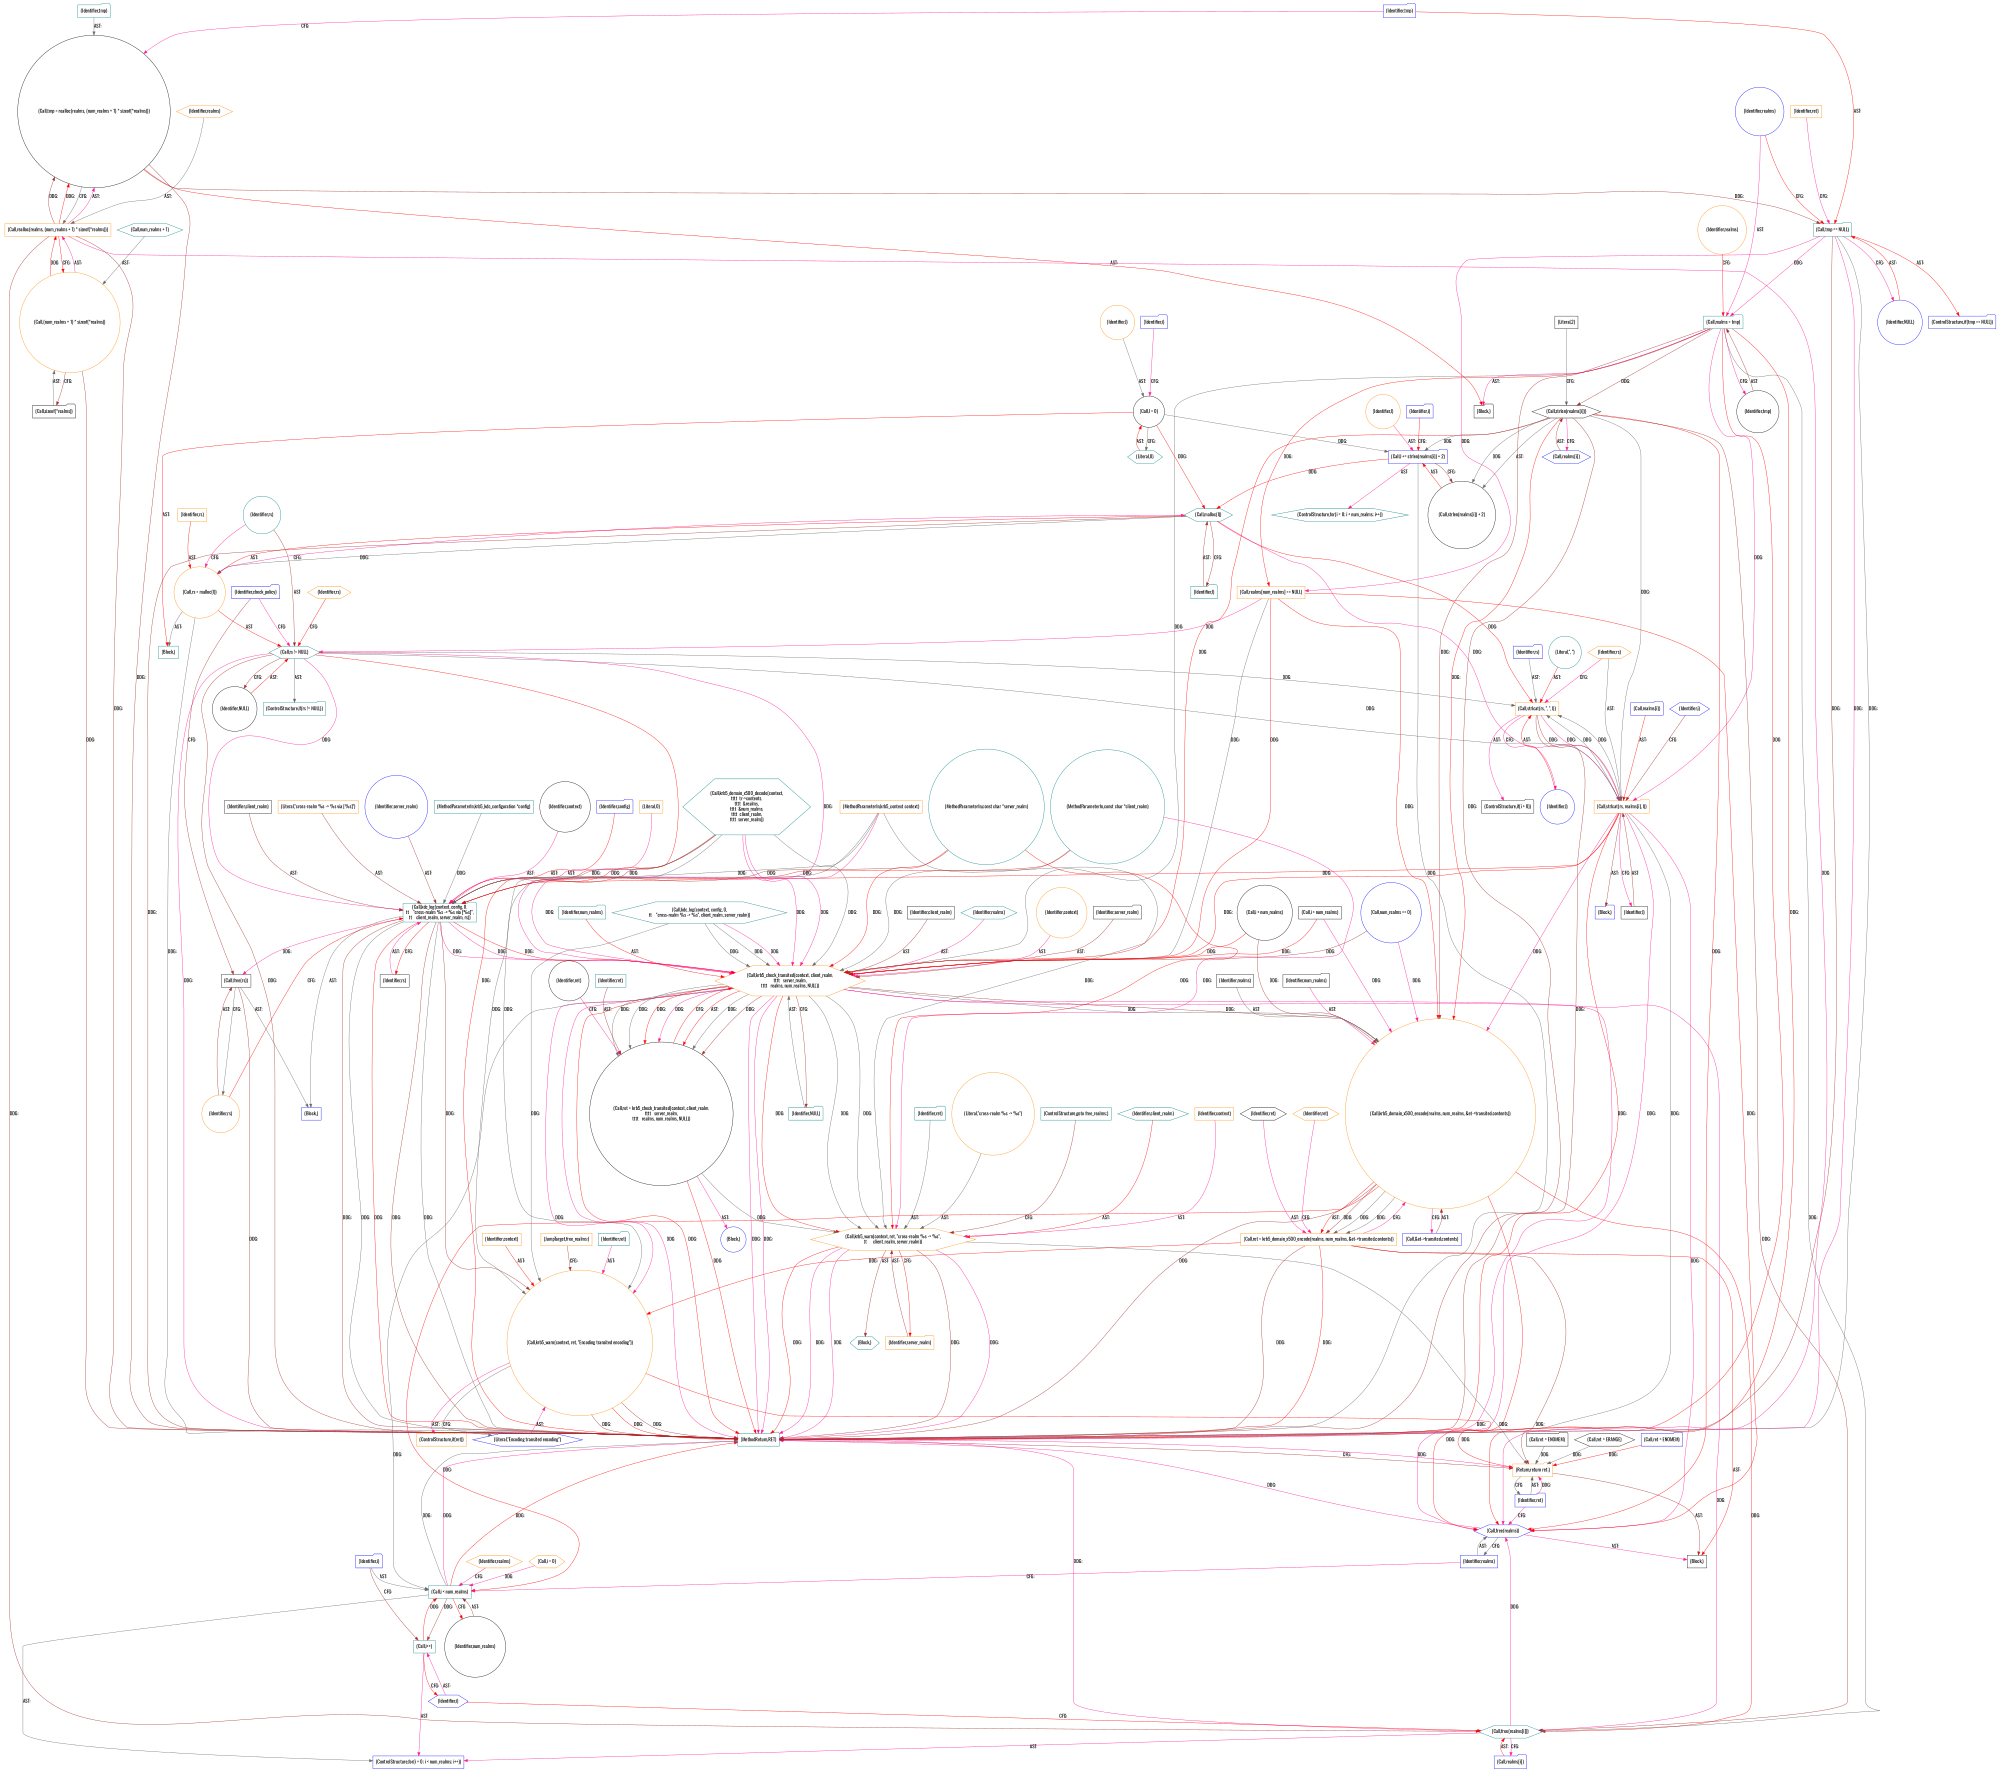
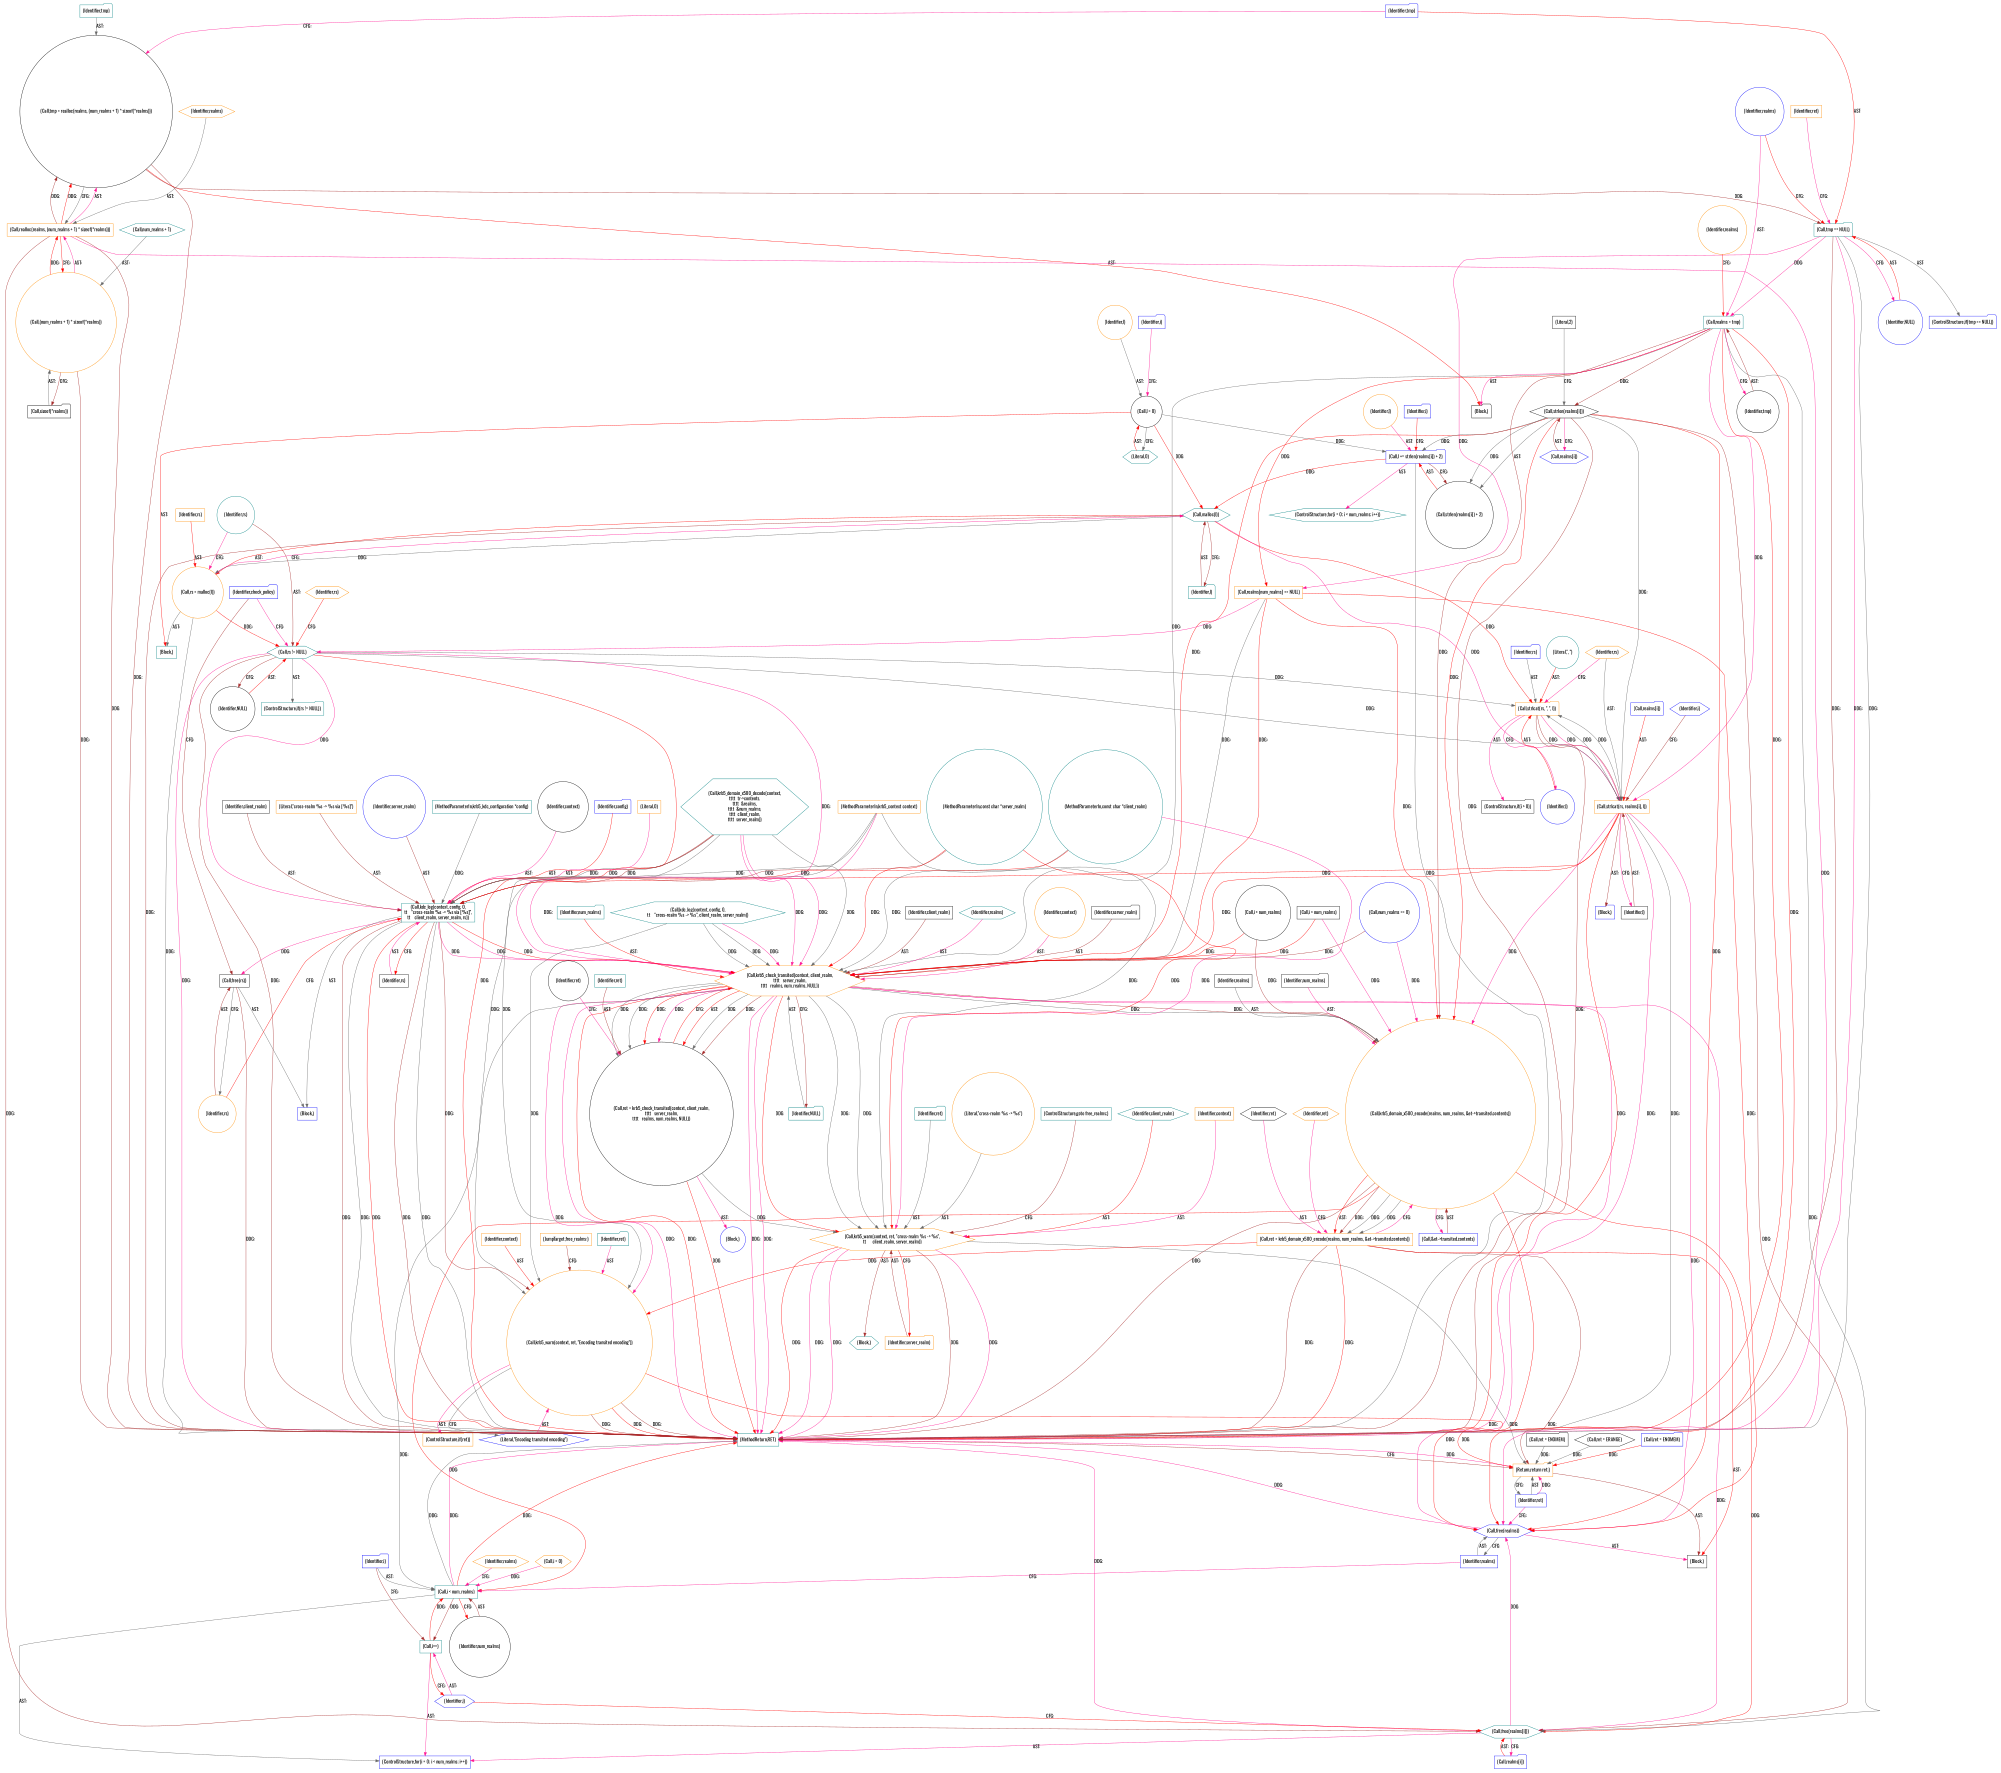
edge "(Call,tmp == NULL)" -> "(ControlStructure,if(tmp == NULL))": color red -> gray40
edge "(Call,rs = malloc(l))" -> "(Call,rs != NULL)": label "AST: " -> "DDG: "
